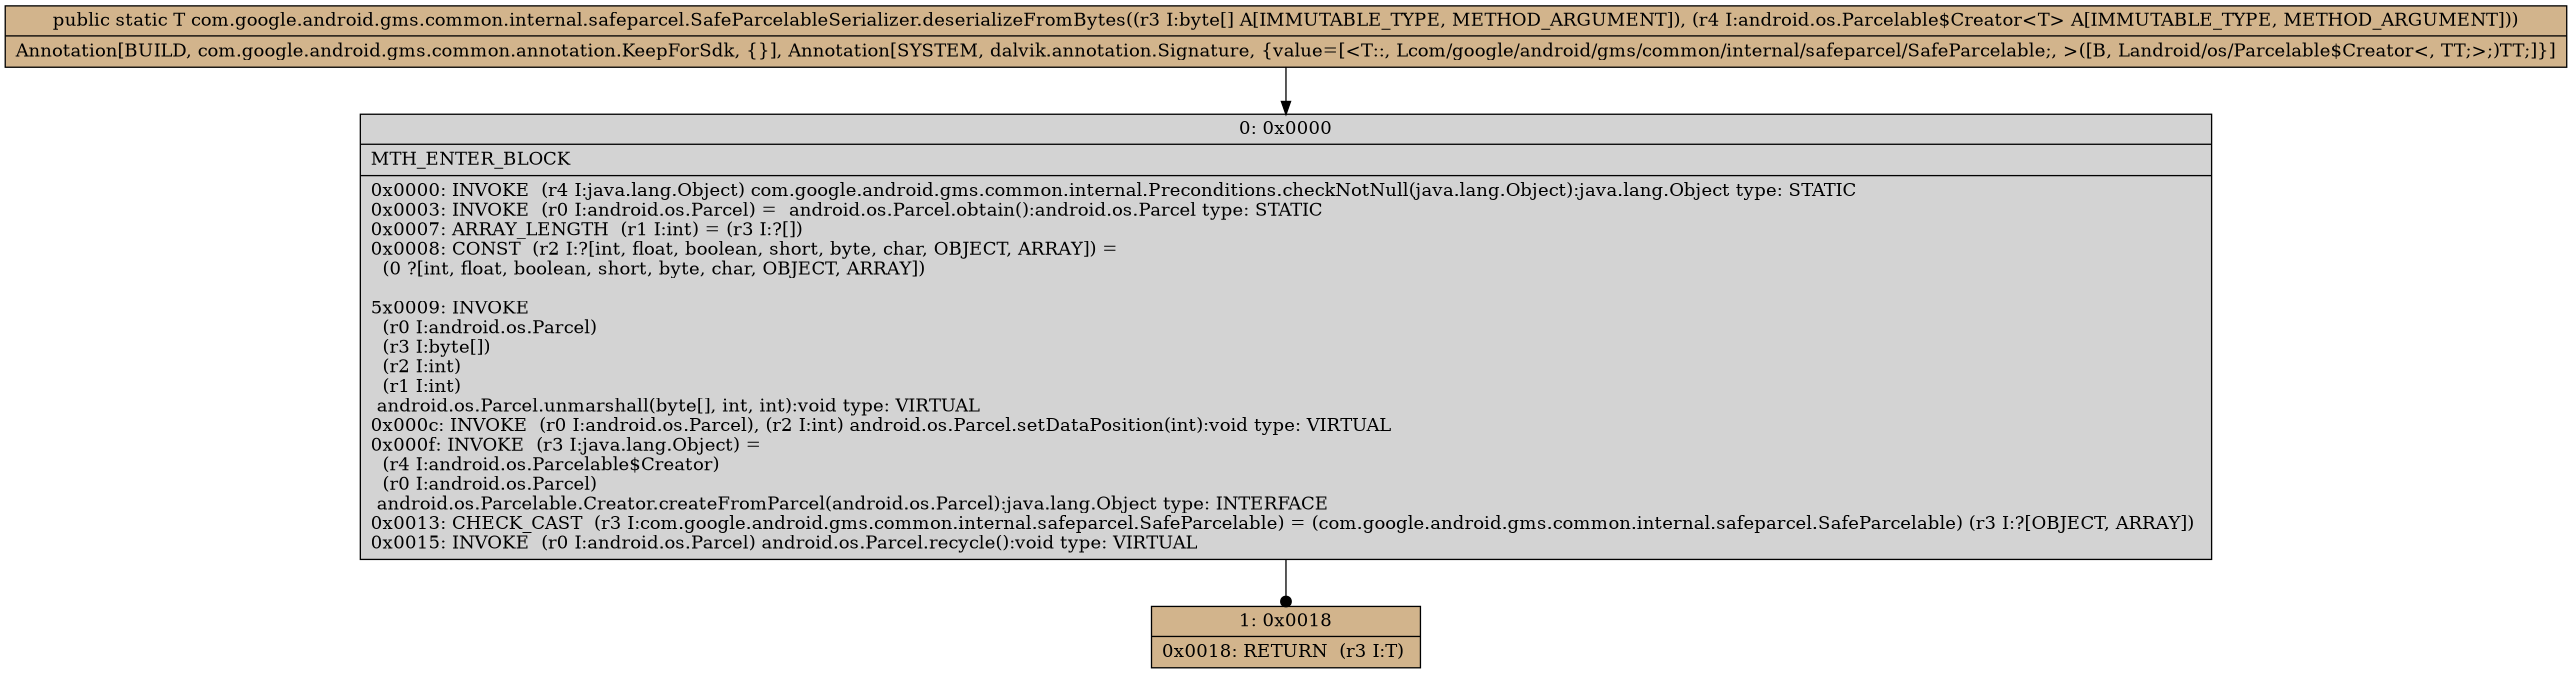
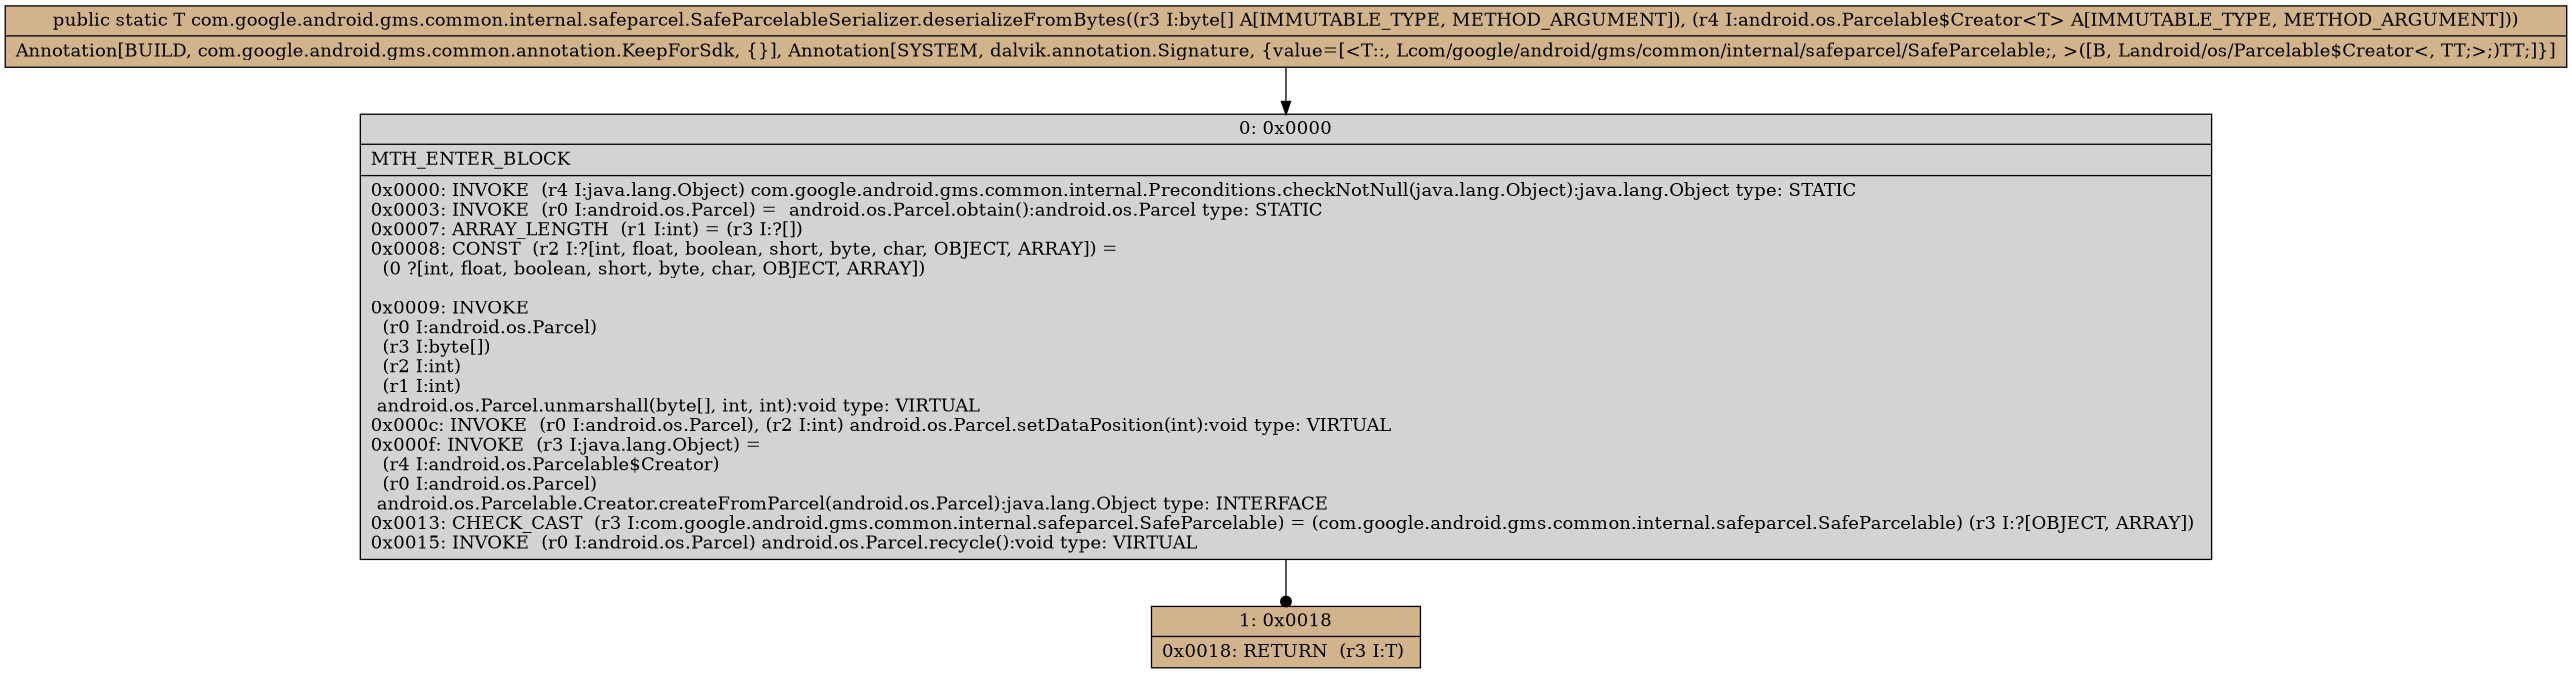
node "0: 0x0000": text "5x0009: INVOKE" -> "0x0009: INVOKE"
